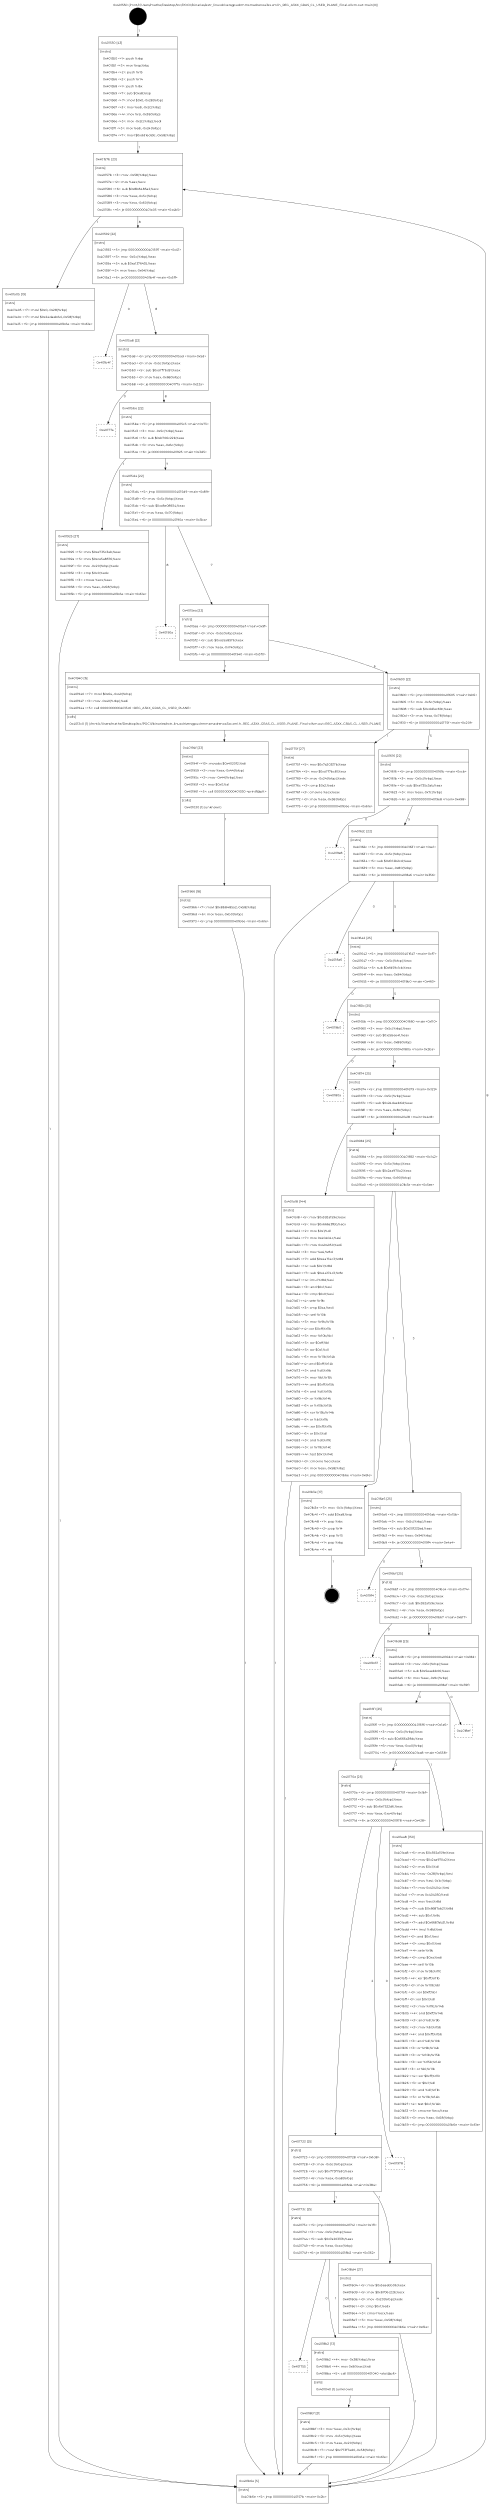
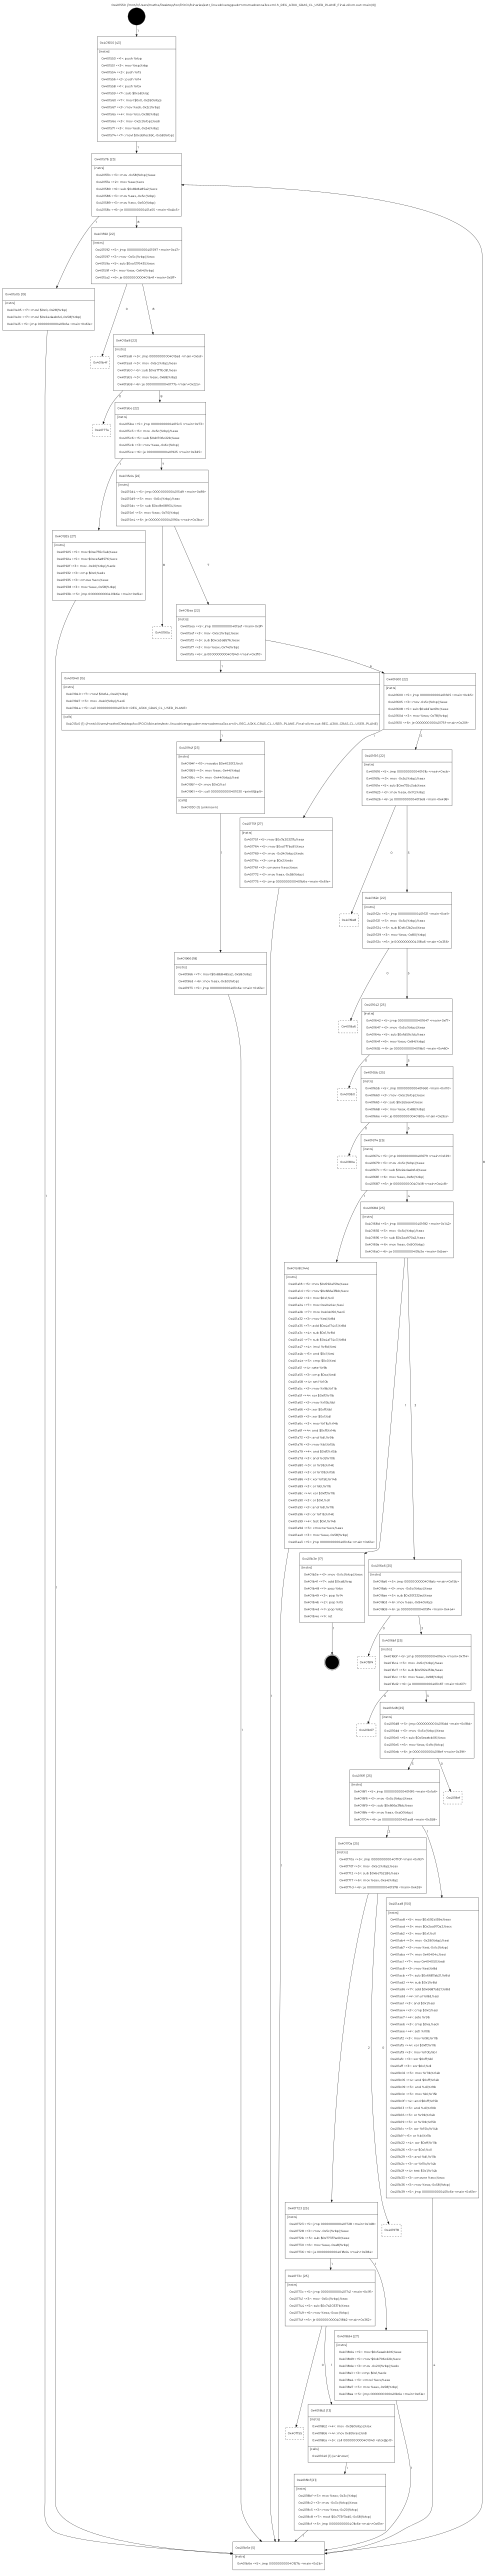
edge "0x40162c [22]" -> "0x401b6e [5]": now "0x40175f [27]" -> "0x401b6e [5]"
